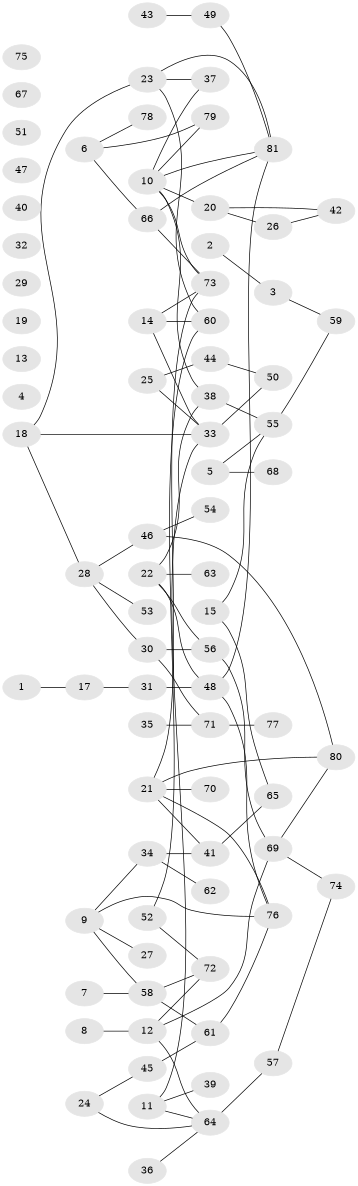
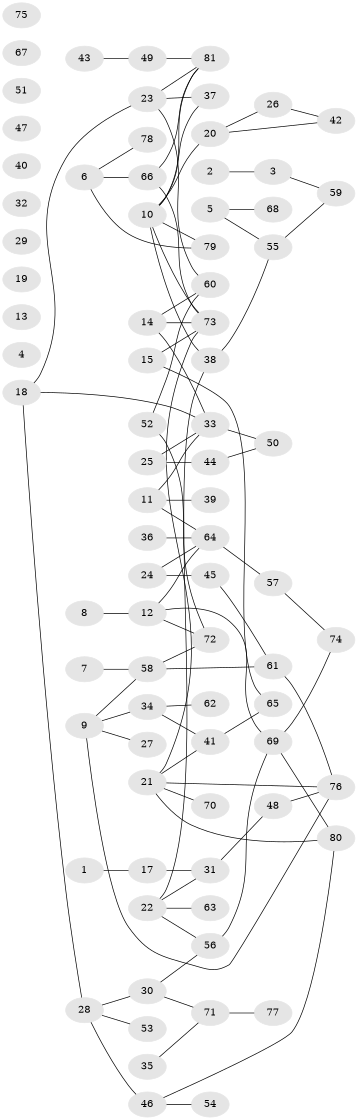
edge "81" -- "48": removed
edge "55" -- "15": now "73" -- "15"
edge "22" -- "48": now "22" -- "31"
